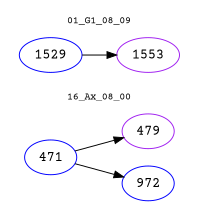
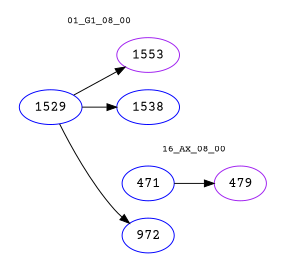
cluster "01_G1_08_09": label "01_G1_08_09" -> "01_G1_08_00"
node "1538": added
edge "471" -> "972": now "1529" -> "972"
